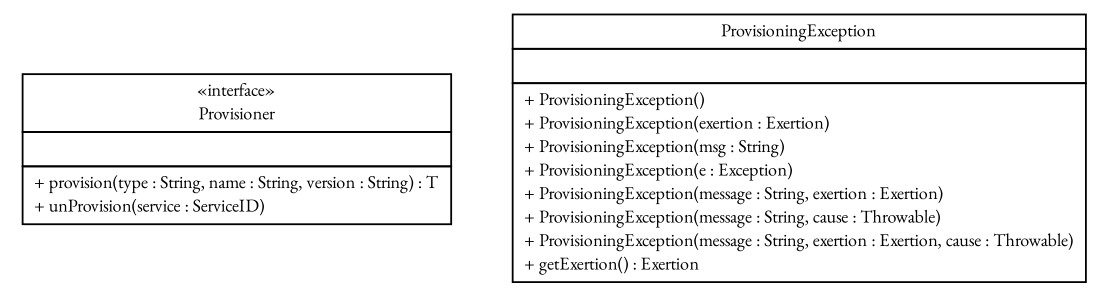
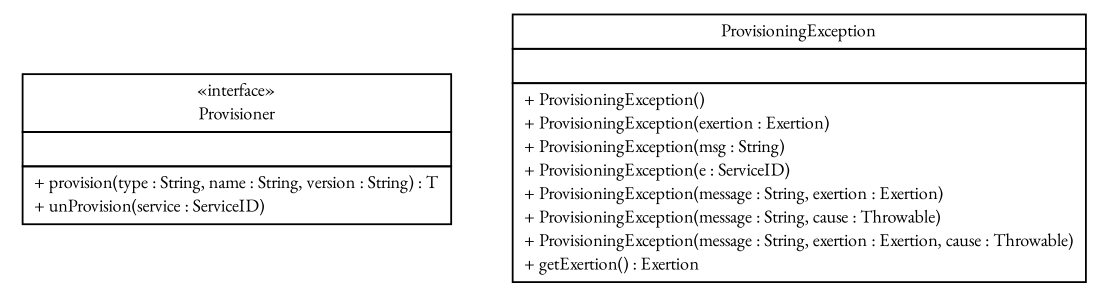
node "ProvisioningException": text "+ ProvisioningException(e : Exception)" -> "+ ProvisioningException(e : ServiceID)"
